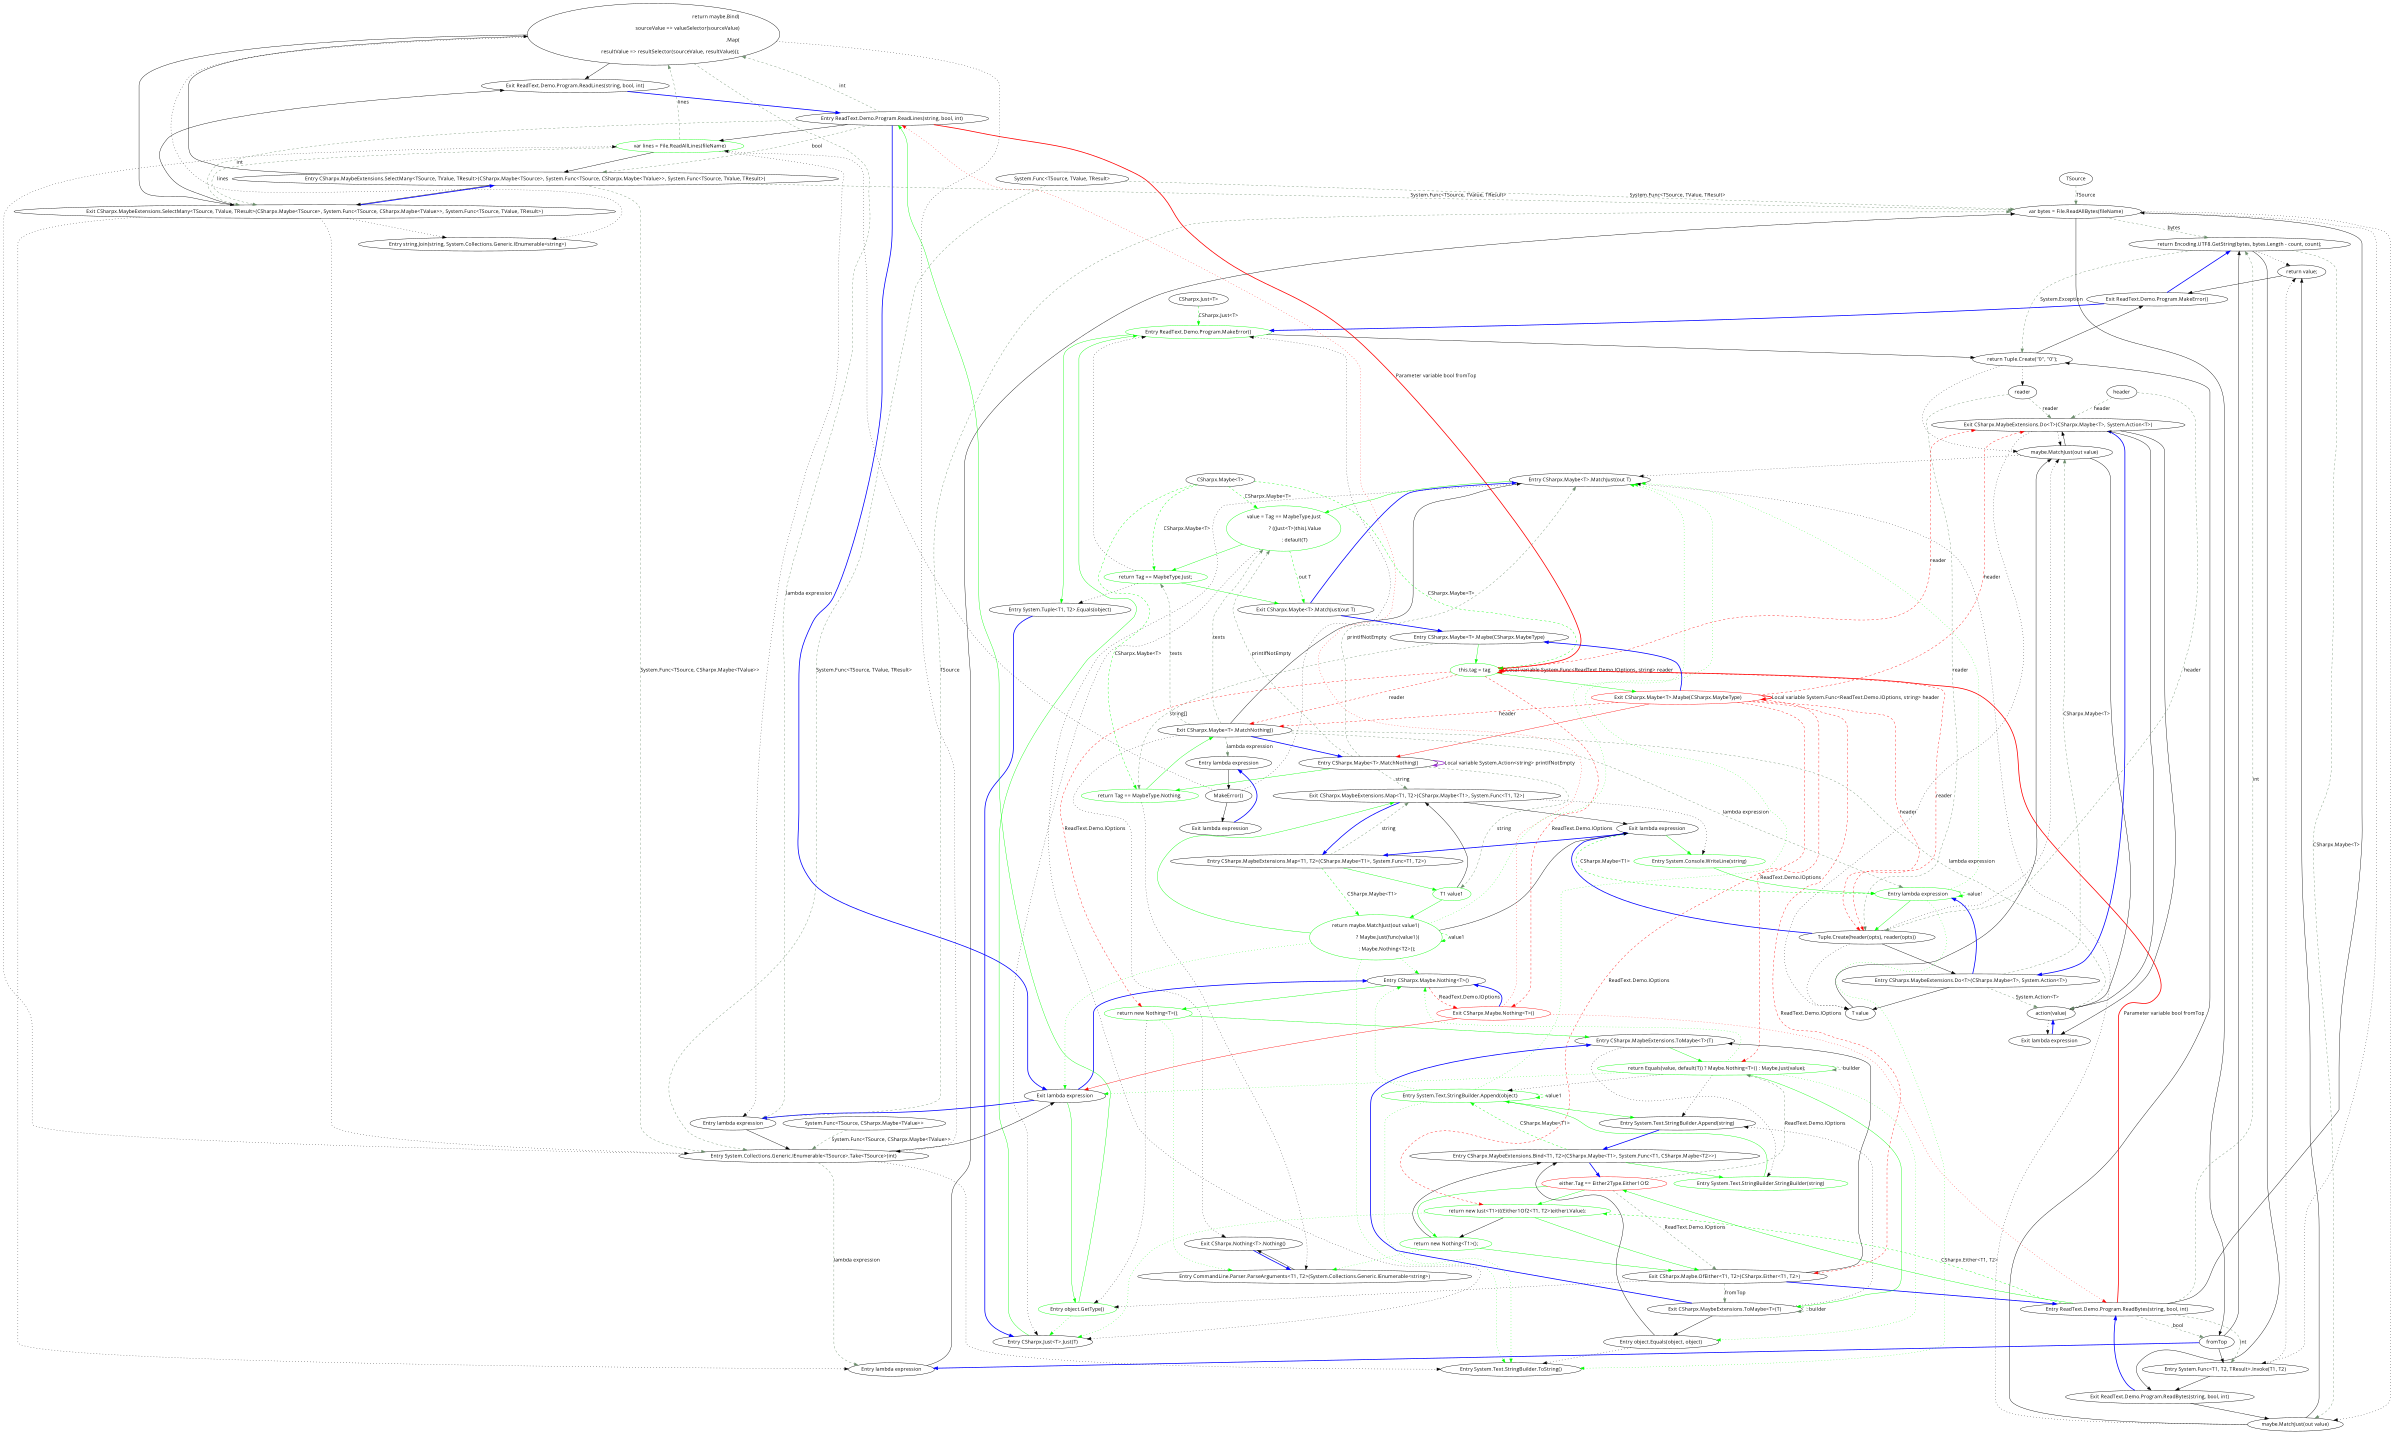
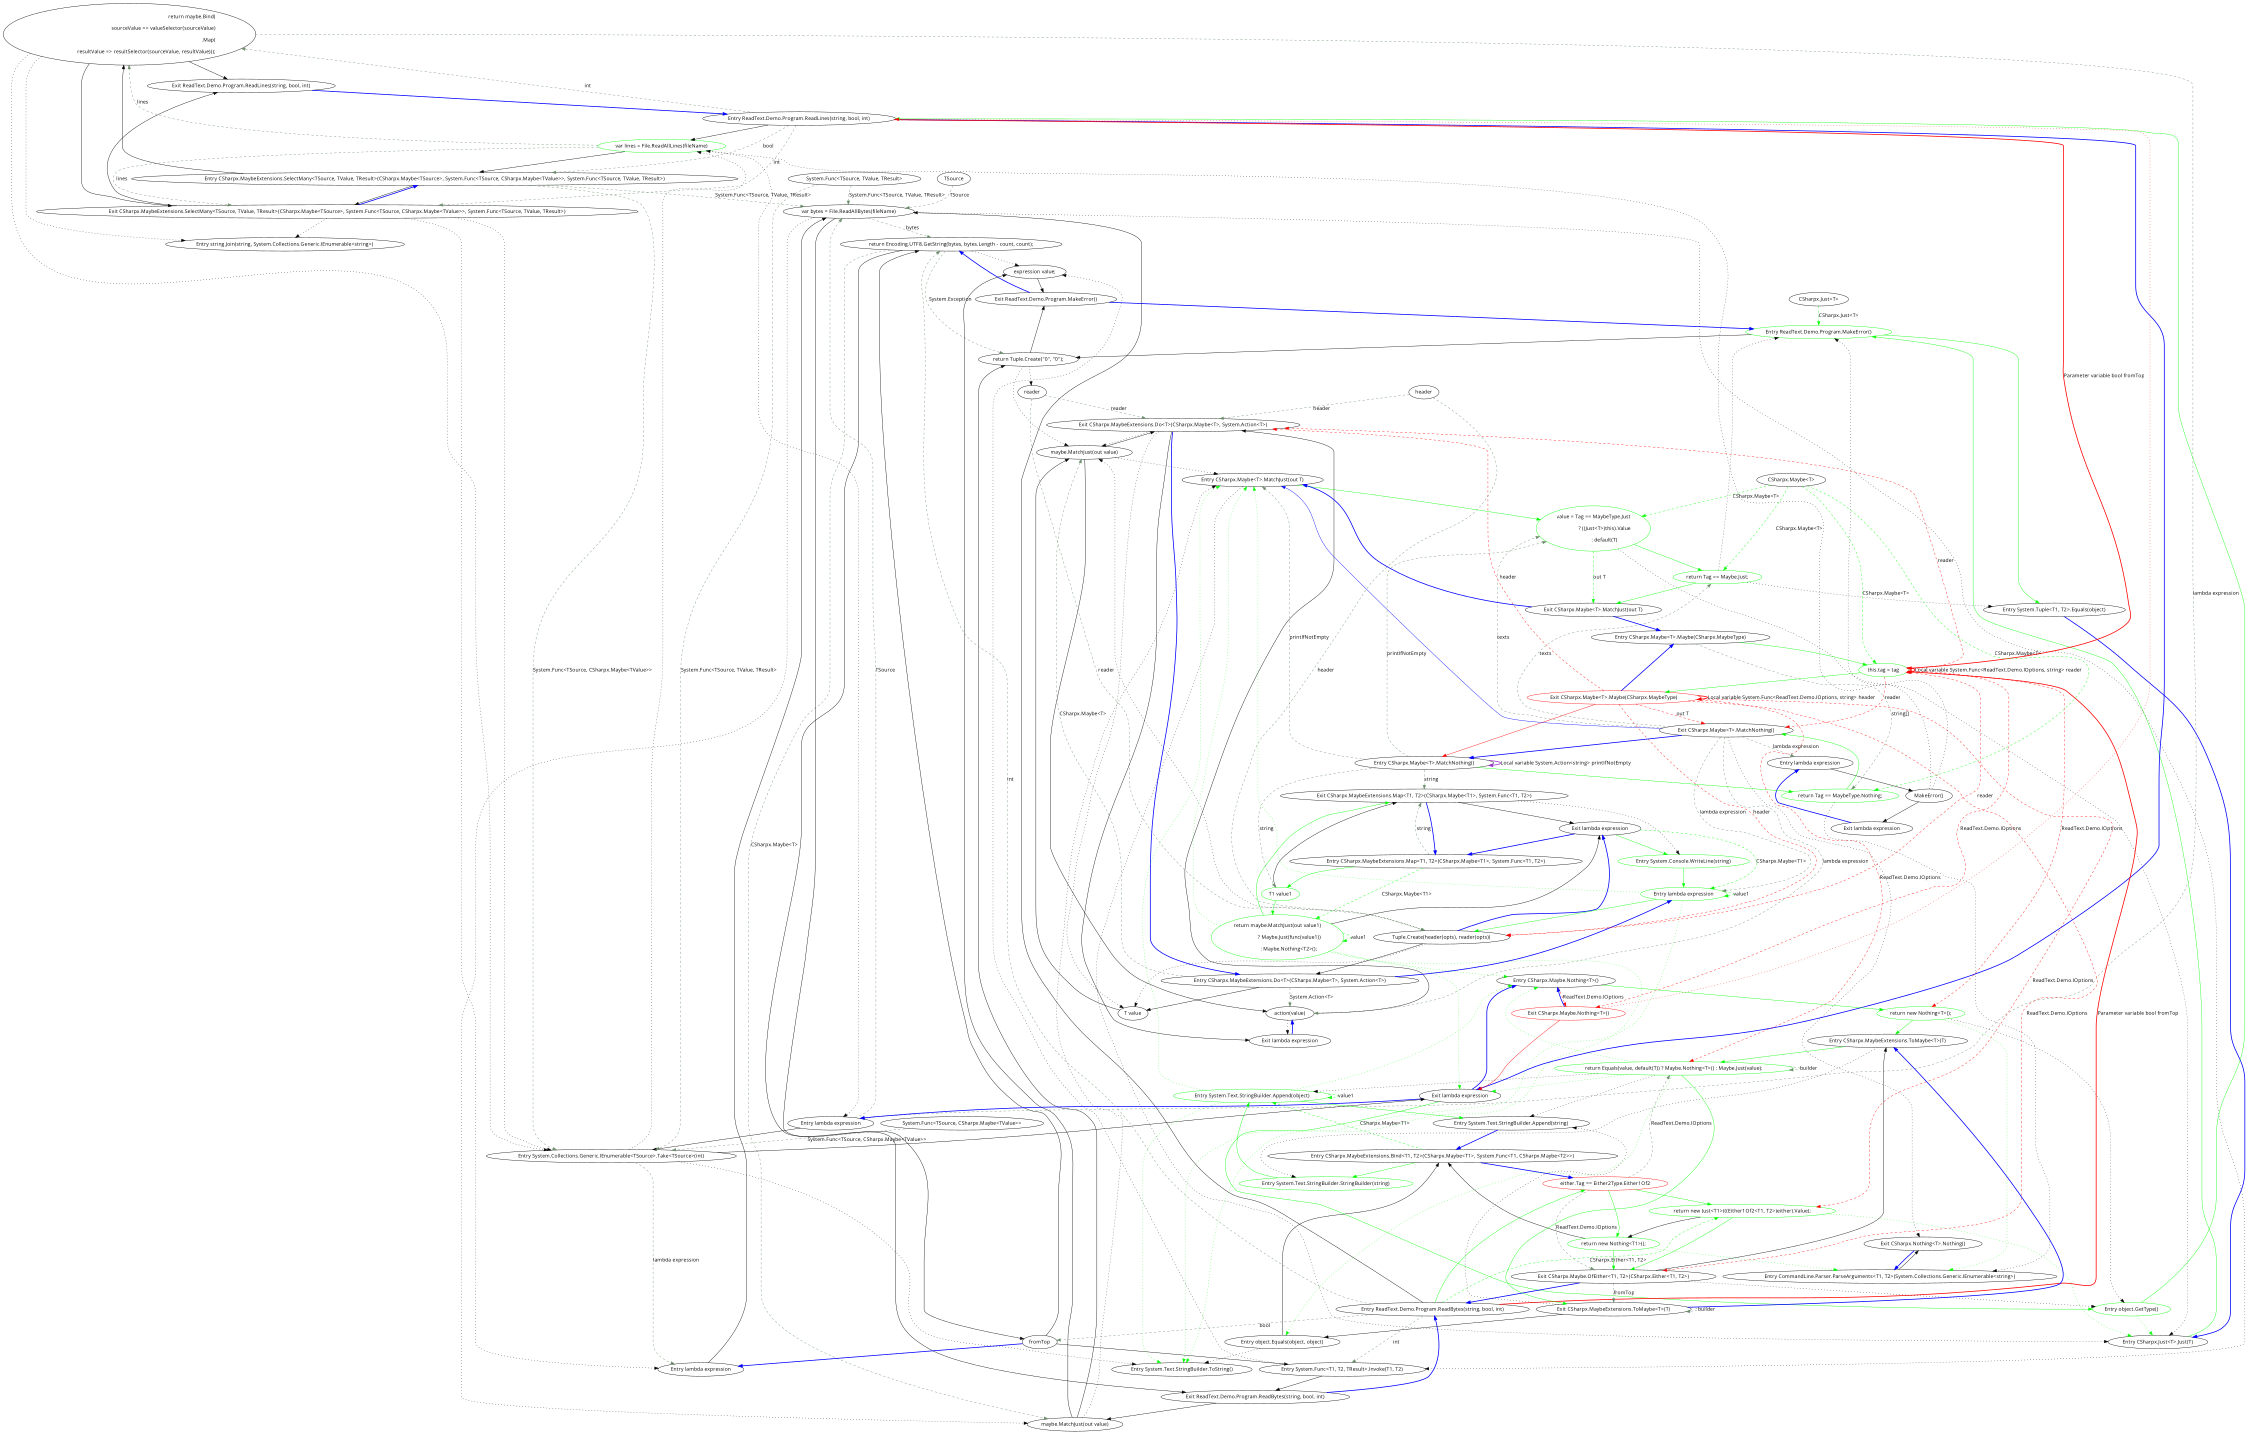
node "return value;": label "return value;" -> "expression value;"
node "return Tag == MaybeType.Just;": label "return Tag == MaybeType.Just;" -> "return Tag == Maybe.Just;"
edge "Exit CSharpx.Maybe<T>.MatchNothing()" -> "Entry CSharpx.Maybe<T>.MatchJust(out T)": color black -> blue
edge "Exit CSharpx.Maybe<T>.Maybe(CSharpx.MaybeType)" -> "Exit CSharpx.Maybe<T>.MatchNothing()": label "header" -> "out T"
edge "Exit CSharpx.Maybe.Nothing<T>()" -> "Entry ReadText.Demo.Program.ReadBytes(string, bool, int)": removed
